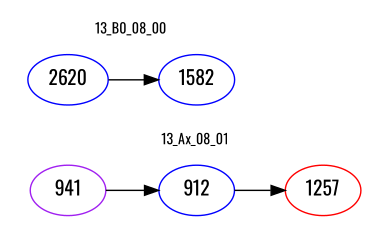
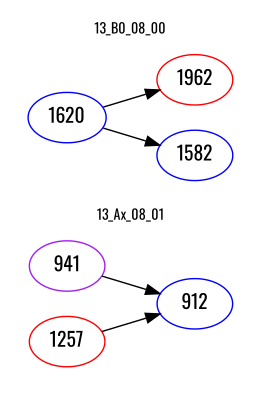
node "2620": label "2620" -> "1620"
node "1962": added
edge "912" -> "1257": reversed
